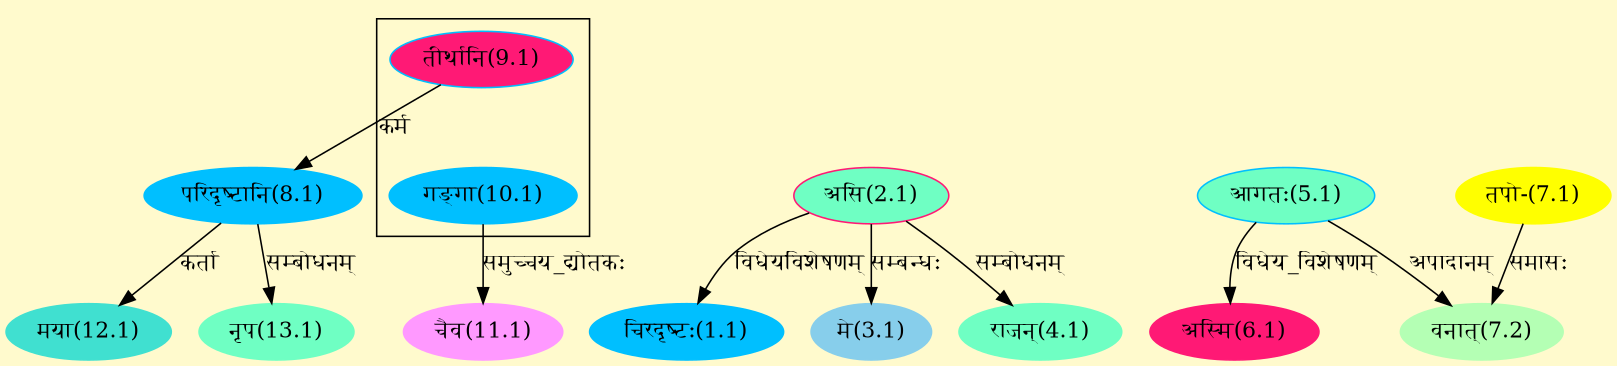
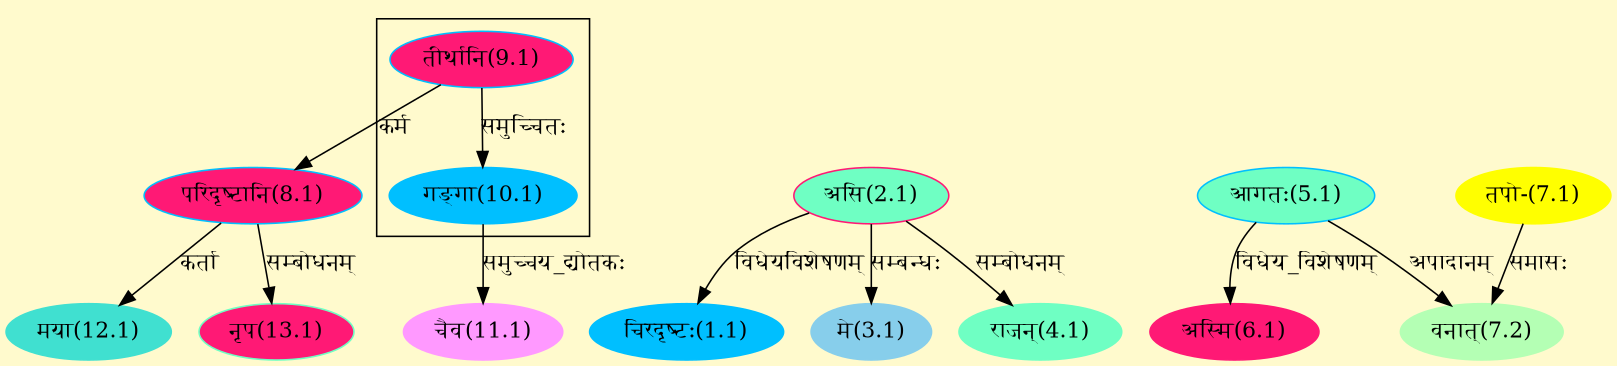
edge "तीर्थानि(9.1)" -> "गङ्गा(10.1)": added, label "समुच्चितः"
node "परिदृष्टानि(8.1)": fillcolor #00bfff -> #ff1975
node "नृप(13.1)": fillcolor #6fffc3 -> #ff1975
